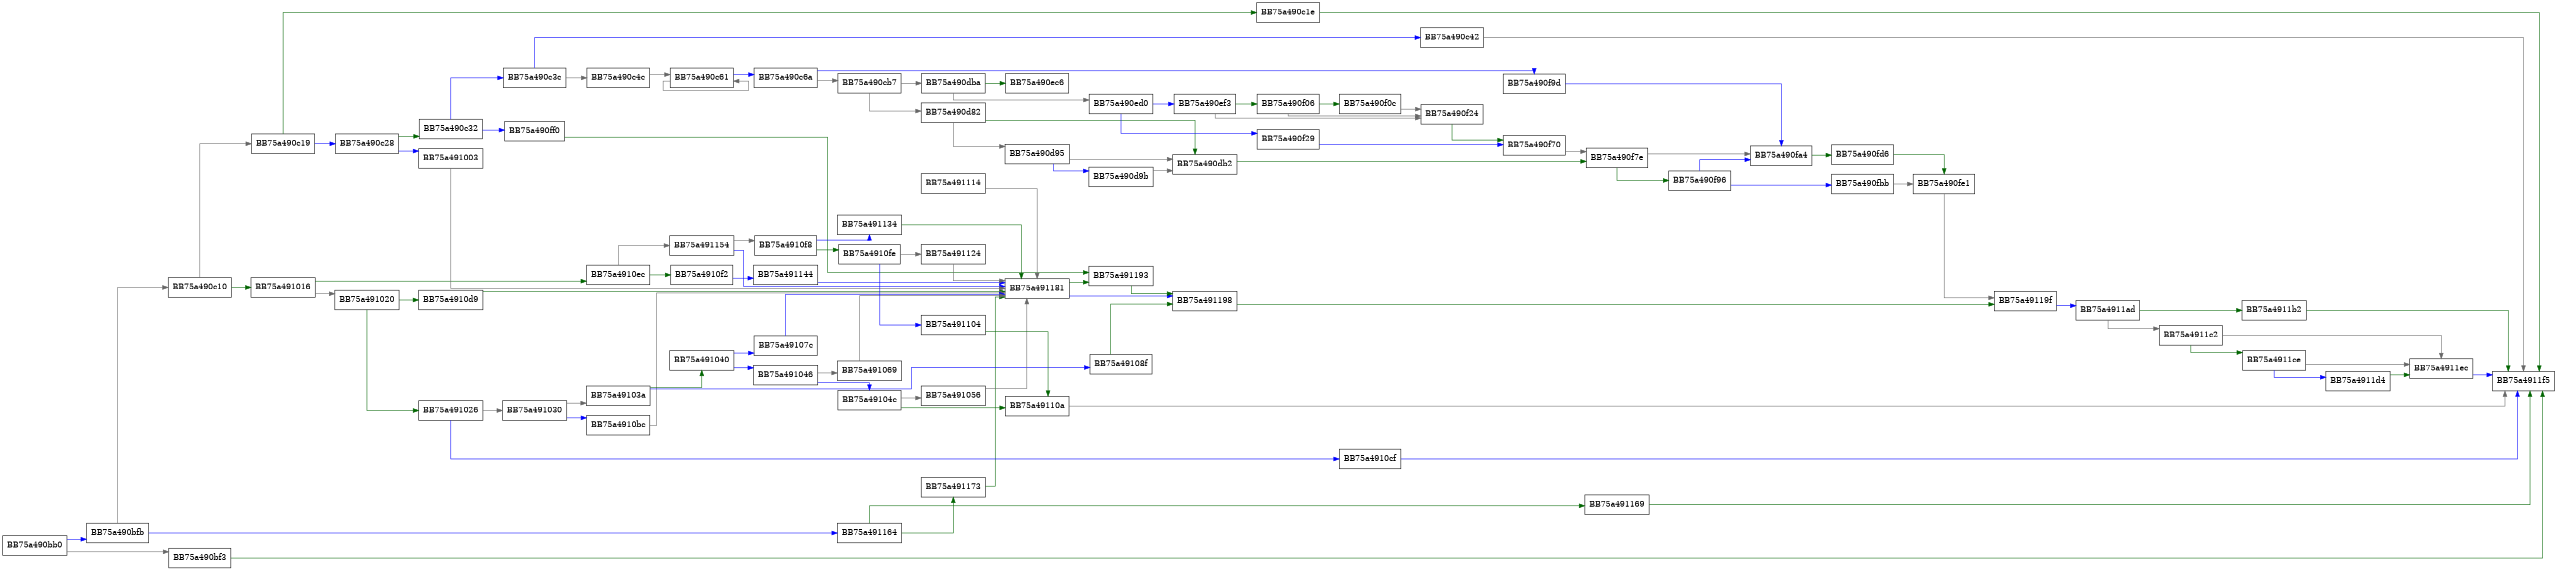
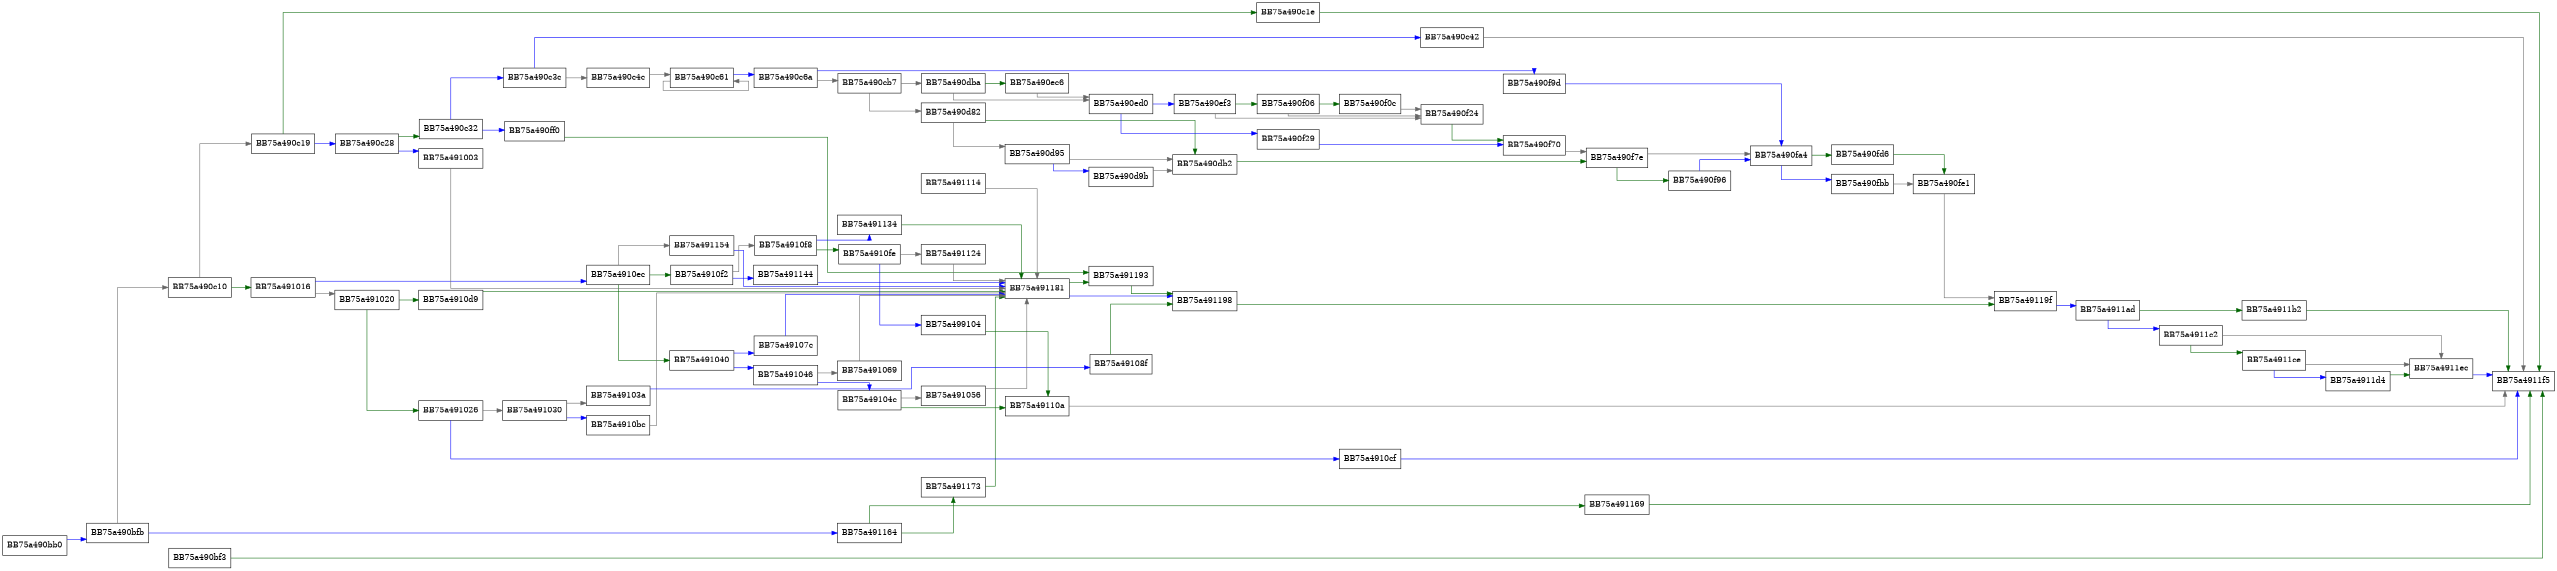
edge "BB75a490ec6" -> "BB75a490ed0": added
edge "BB75a490f96" -> "BB75a490fbb": now "BB75a490fa4" -> "BB75a490fbb"
edge "BB75a491154" -> "BB75a4910f8": now "BB75a4910f2" -> "BB75a4910f8"
edge "BB75a491016" -> "BB75a4910ec": color darkgreen -> blue
node "BB75a491104": label "BB75a491104" -> "BB75a499104"
edge "BB75a4911ad" -> "BB75a4911c2": color gray40 -> blue
edge "BB75a49103a" -> "BB75a491040": now "BB75a4910ec" -> "BB75a491040"
edge "BB75a490bb0" -> "BB75a490bf3": removed
